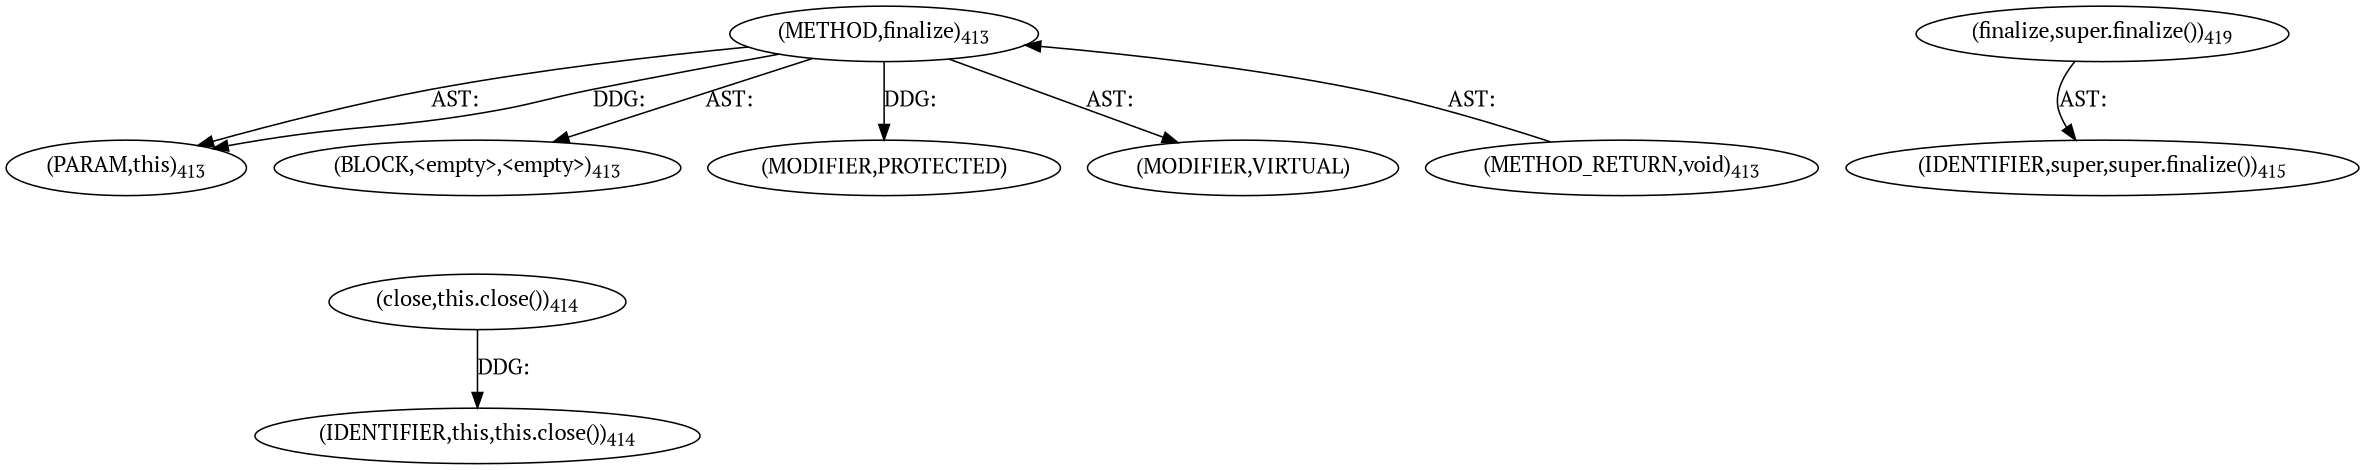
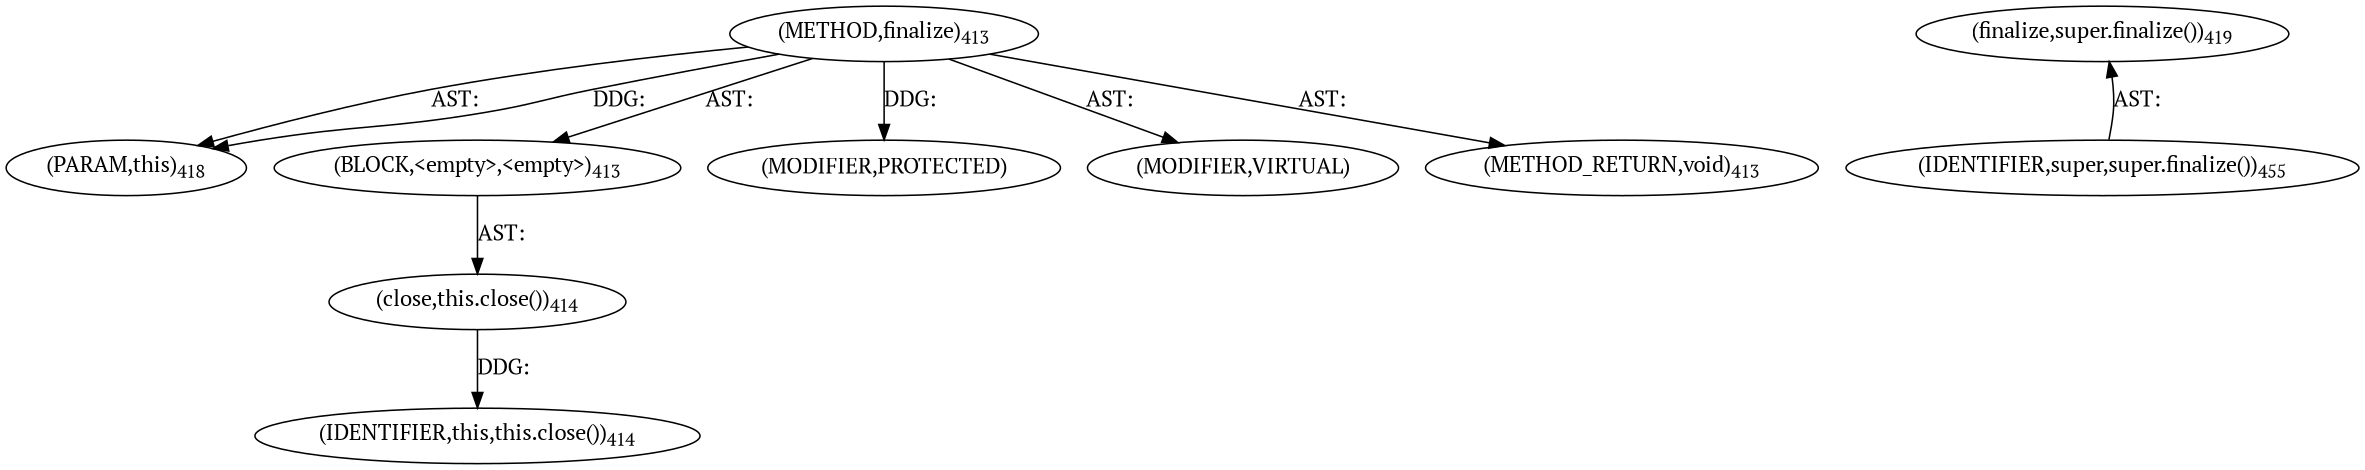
edge "(METHOD_RETURN,void)" -> "(METHOD,finalize)": reversed
edge "(finalize,super.finalize())" -> "(IDENTIFIER,super,super.finalize())": reversed
node "(PARAM,this)": text "413" -> "418"
node "(IDENTIFIER,super,super.finalize())": text "415" -> "455"
edge "(BLOCK,<empty>,<empty>)" -> "(close,this.close())": added, label "AST:"
